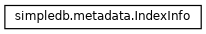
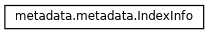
node "simpledb.metadata.IndexInfo": label "simpledb.metadata.IndexInfo" -> "metadata.metadata.IndexInfo"
